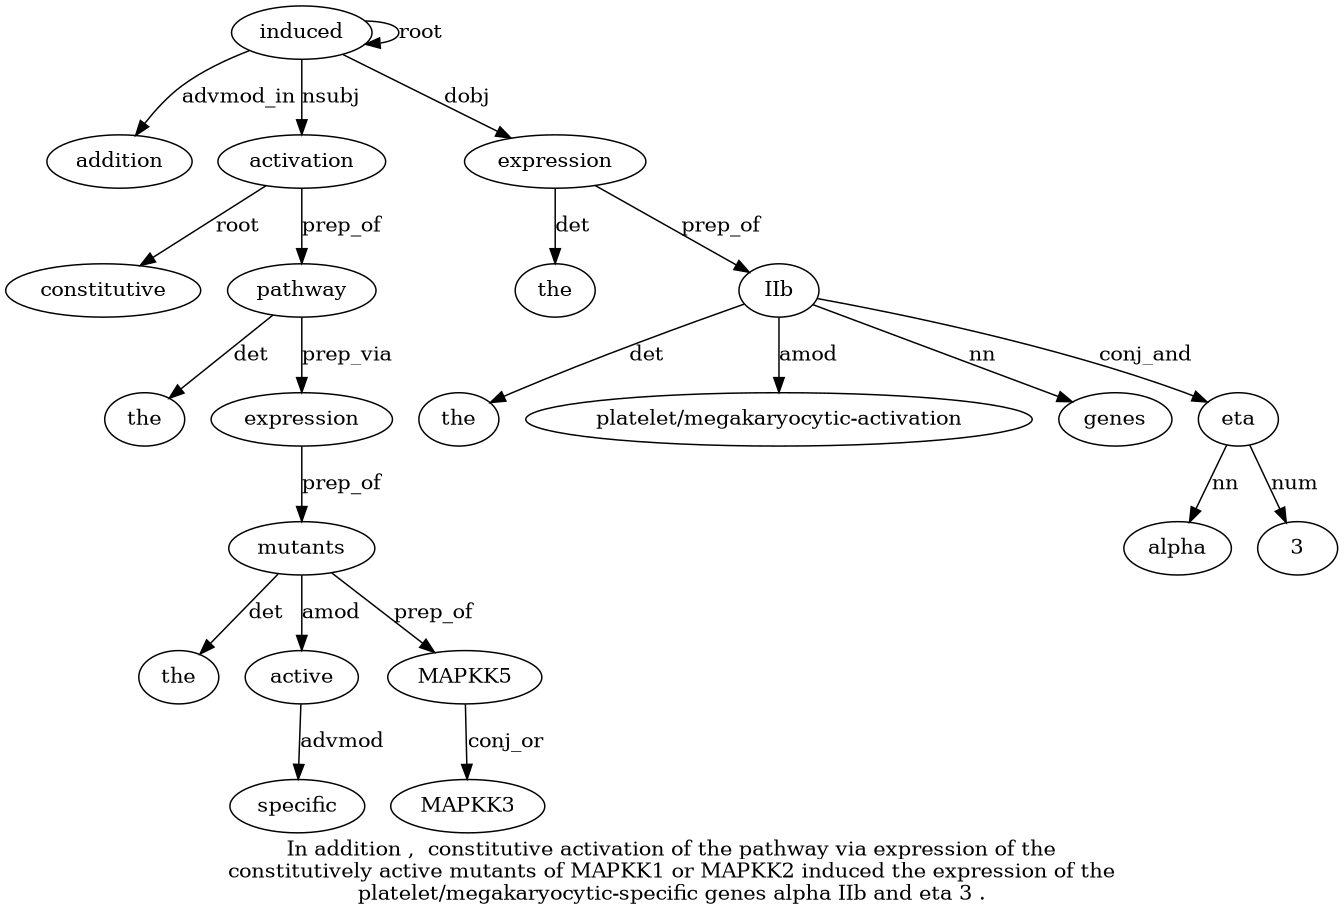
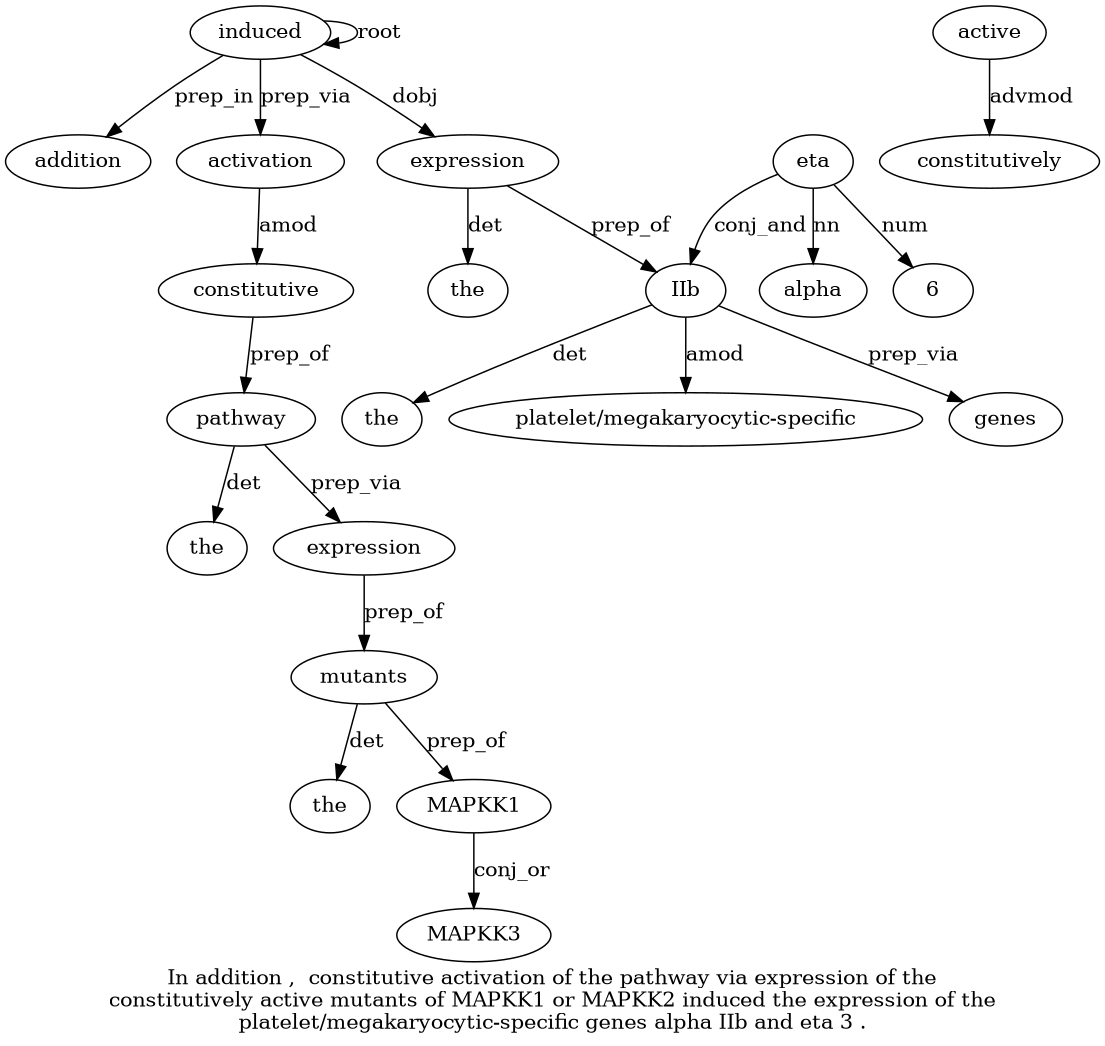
edge "induced" -> "addition": label "advmod_in" -> "prep_in"
edge "induced" -> "activation": label "nsubj" -> "prep_via"
edge "activation" -> "pathway": now "constitutive" -> "pathway"
edge "activation" -> "constitutive": label "root" -> "amod"
edge "IIb" -> "eta": reversed
edge "IIb" -> "genes": label "nn" -> "prep_via"
node "platelet/megakaryocytic-activation": label "platelet/megakaryocytic-activation" -> "platelet/megakaryocytic-specific"
node "3": label "3" -> "6"
edge "mutants" -> "active": removed, label "amod"
node "MAPKK5": label "MAPKK5" -> "MAPKK1"
node "specific": label "specific" -> "constitutively"
